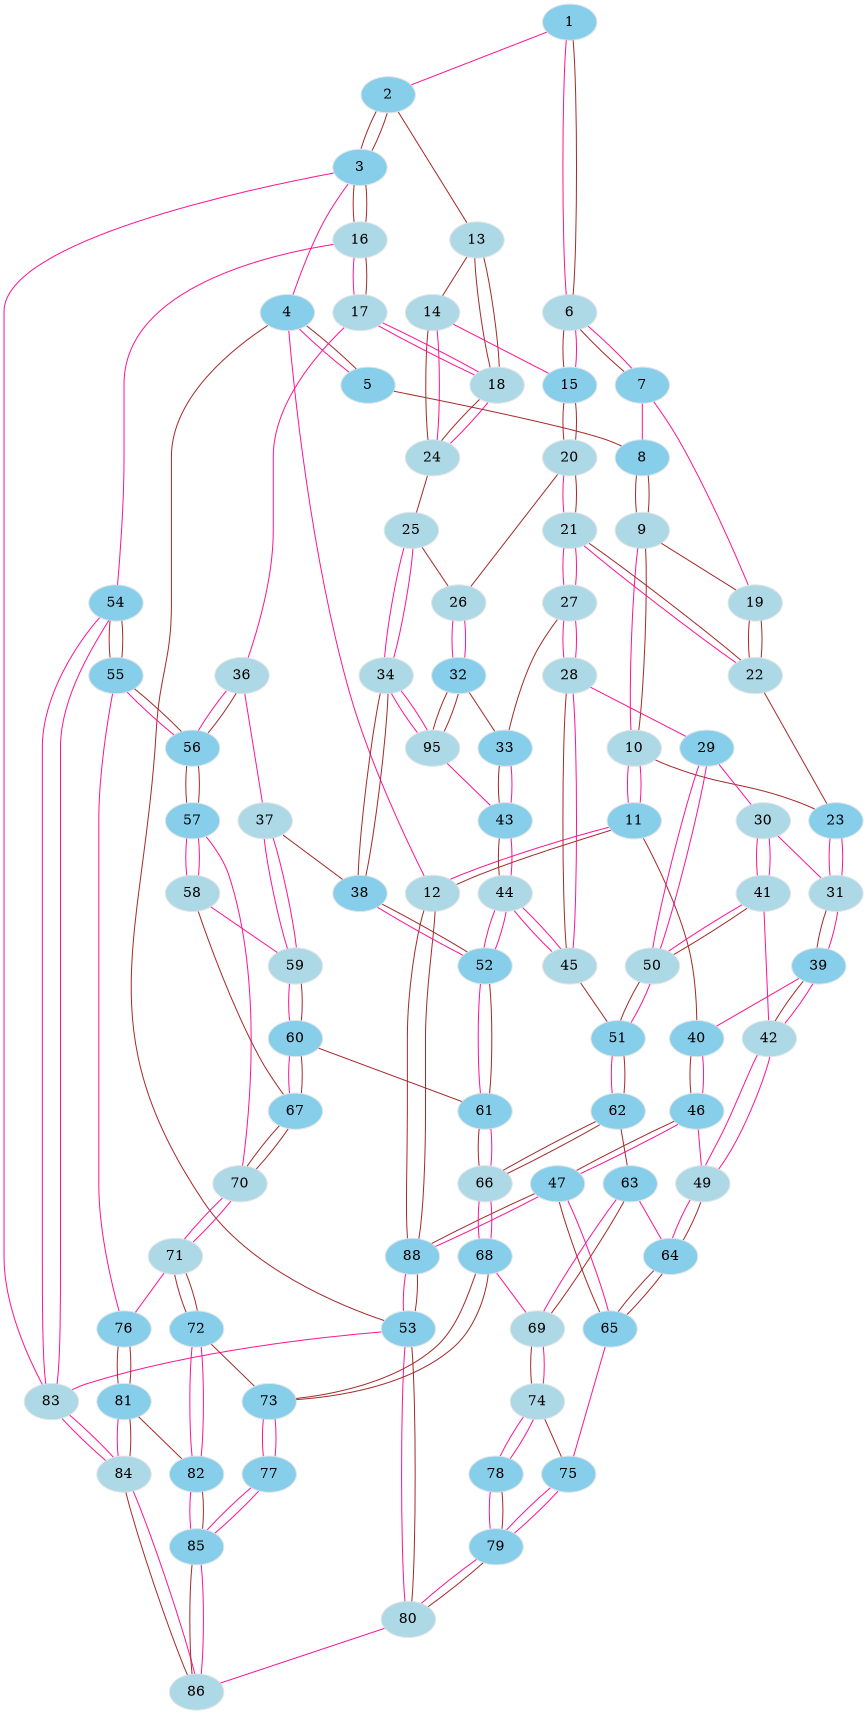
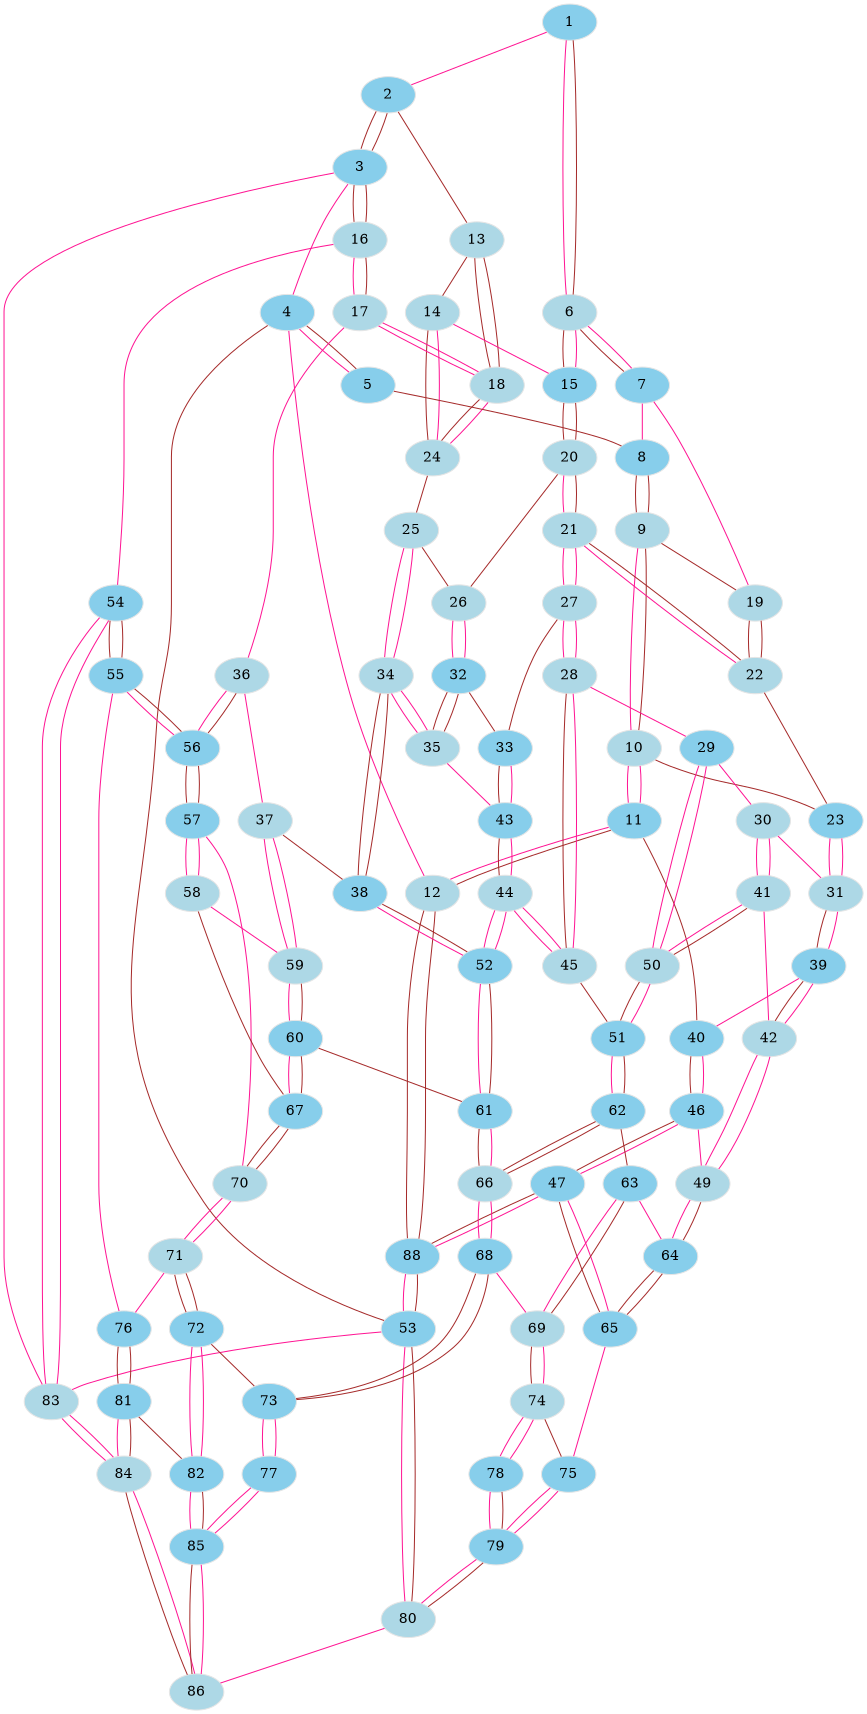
node "95": label "95" -> "35"
